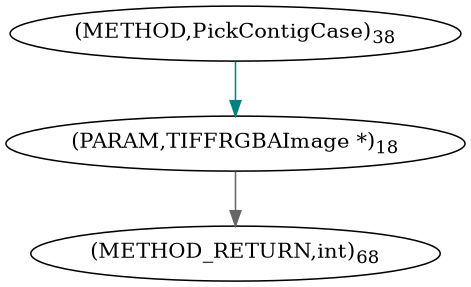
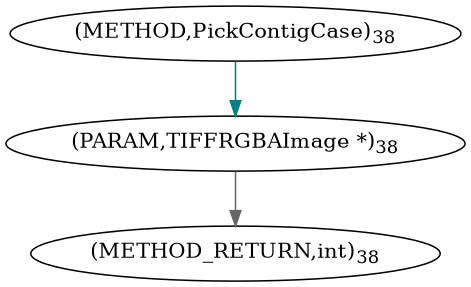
node "(PARAM,TIFFRGBAImage *)": text "18" -> "38"
node "(METHOD_RETURN,int)": text "68" -> "38"
